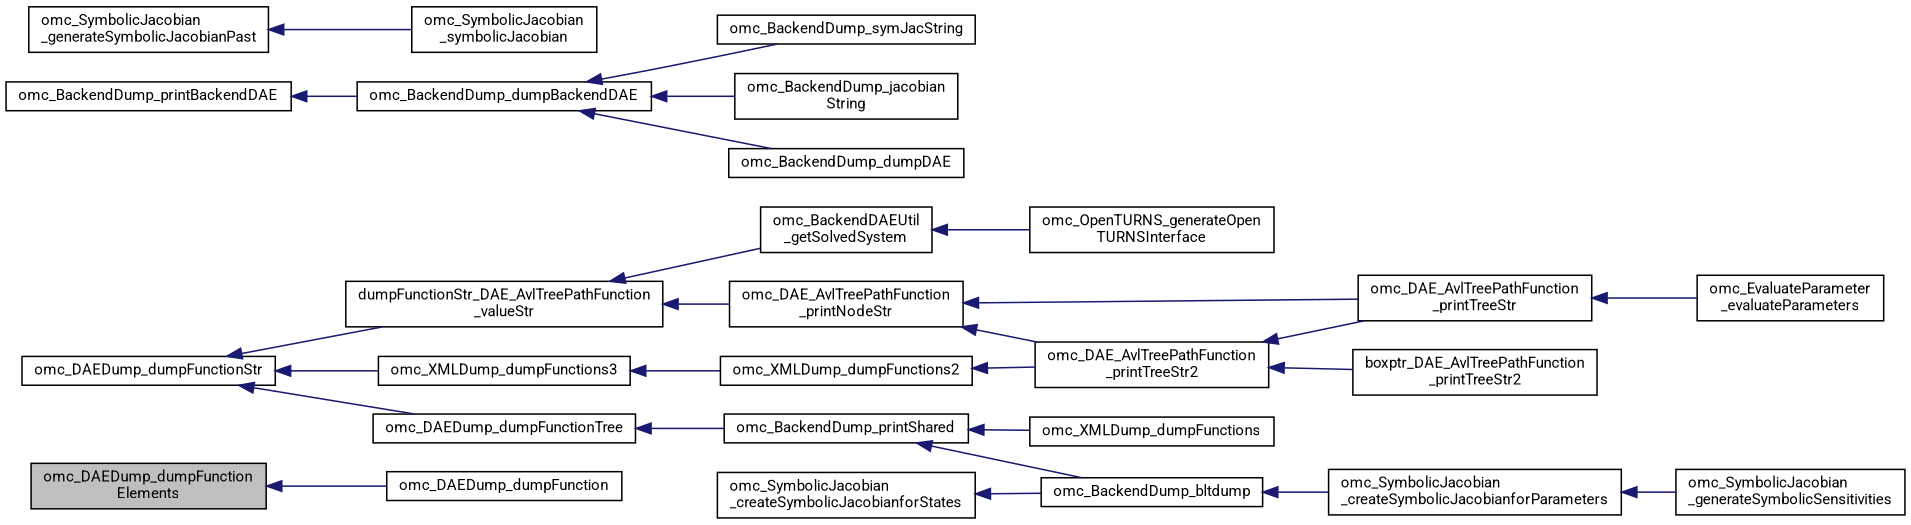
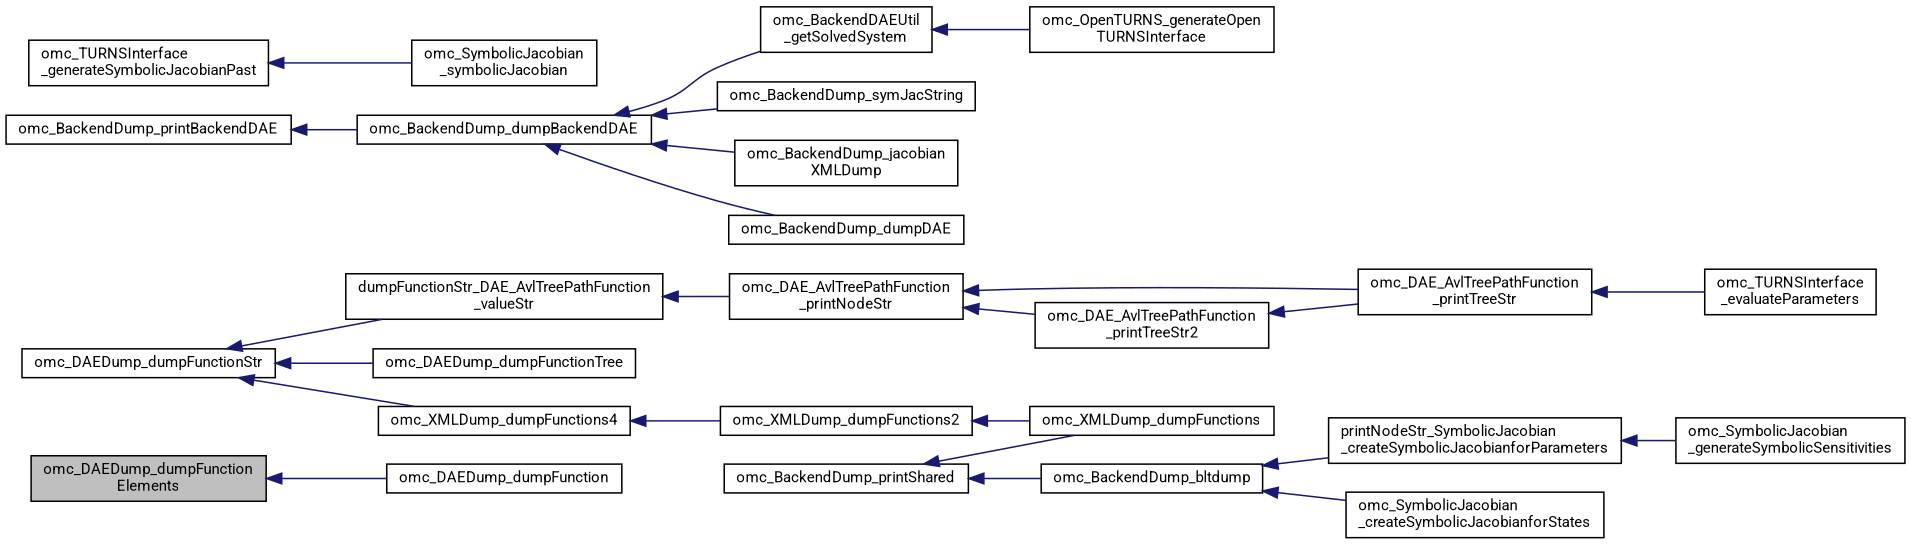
node "omc_SymbolicJacobian _generateSymbolicJacobianPast": label "omc_SymbolicJacobian _generateSymbolicJacobianPast" -> "omc_TURNSInterface _generateSymbolicJacobianPast"
node "omc_BackendDump_jacobian String": label "omc_BackendDump_jacobian String" -> "omc_BackendDump_jacobian XMLDump"
edge "omc_BackendDAEUtil _getSolvedSystem" -> "dumpFunctionStr_DAE_AvlTreePathFunction _valueStr": now "omc_BackendDAEUtil _getSolvedSystem" -> "omc_BackendDump_dumpBackendDAE"
node "omc_EvaluateParameter _evaluateParameters": label "omc_EvaluateParameter _evaluateParameters" -> "omc_TURNSInterface _evaluateParameters"
edge "omc_DAE_AvlTreePathFunction _printTreeStr2" -> "omc_XMLDump_dumpFunctions2": now "omc_XMLDump_dumpFunctions" -> "omc_XMLDump_dumpFunctions2"
node "omc_XMLDump_dumpFunctions3": label "omc_XMLDump_dumpFunctions3" -> "omc_XMLDump_dumpFunctions4"
node "boxptr_DAE_AvlTreePathFunction _printTreeStr2": removed
edge "omc_BackendDump_printShared" -> "omc_DAEDump_dumpFunctionTree": removed
node "omc_SymbolicJacobian _createSymbolicJacobianforParameters": label "omc_SymbolicJacobian _createSymbolicJacobianforParameters" -> "printNodeStr_SymbolicJacobian _createSymbolicJacobianforParameters"
edge "omc_BackendDump_bltdump" -> "omc_SymbolicJacobian _createSymbolicJacobianforStates": reversed
